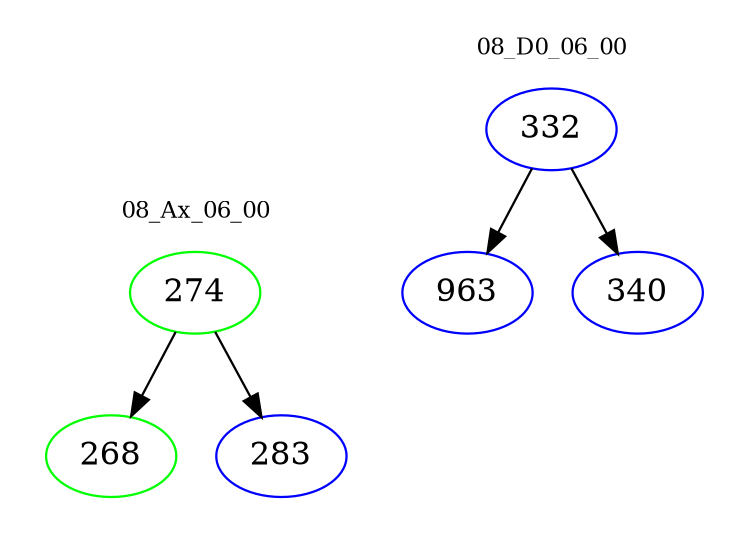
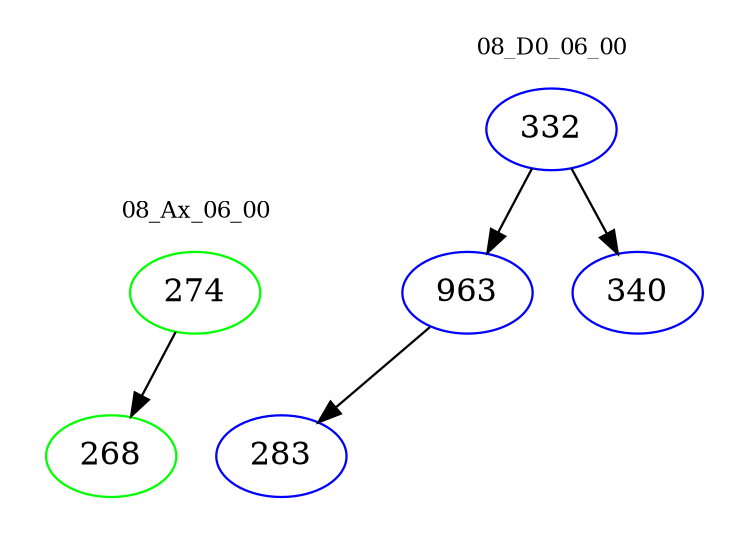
edge "274" -> "283": now "963" -> "283"
